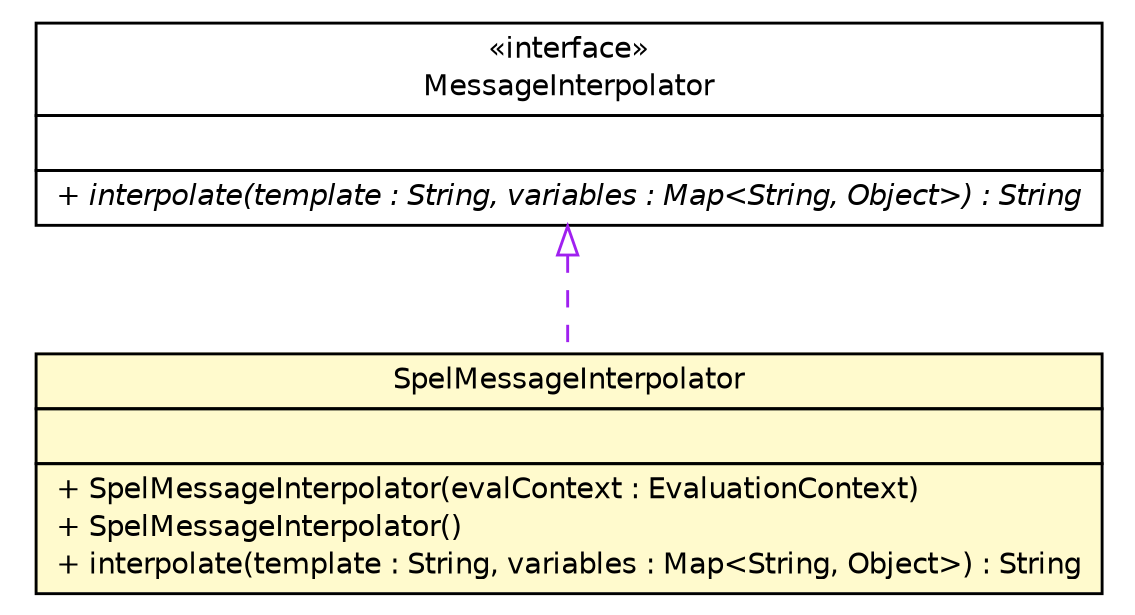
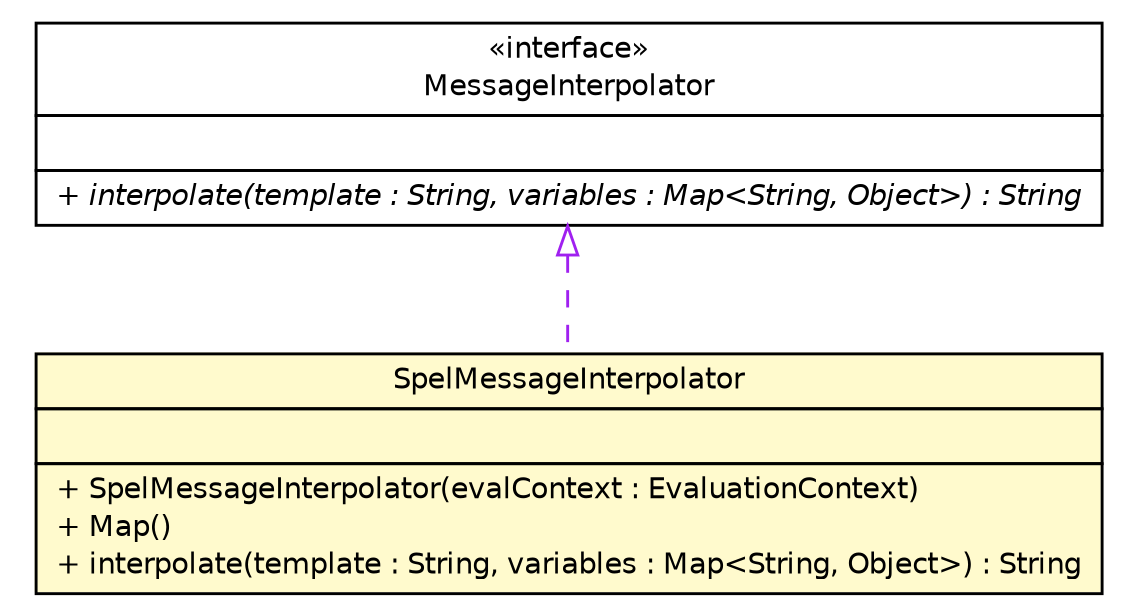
node "SpelMessageInterpolator": text "+ SpelMessageInterpolator()" -> "+ Map()"
